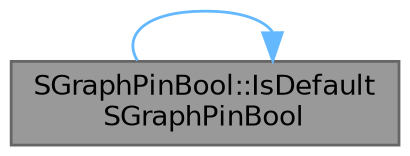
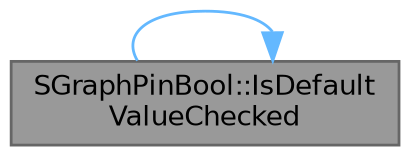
node "SGraphPinBool::IsDefault SGraphPinBool": label "SGraphPinBool::IsDefault SGraphPinBool" -> "SGraphPinBool::IsDefault ValueChecked"
